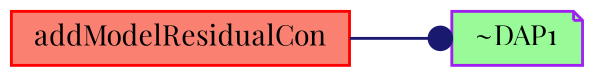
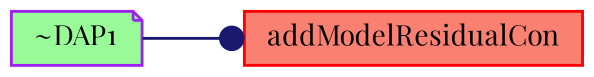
edge "addModelResidualCon" -> "~DAP1": reversed
